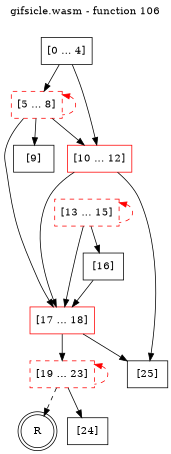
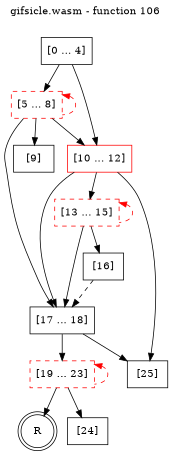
edge "[10 ... 12]" -> "[13 ... 15]": added
edge "[16]" -> "[17 ... 18]": style solid -> dashed
node "[17 ... 18]": color red -> black
edge "[19 ... 23]" -> "R": style dashed -> solid
